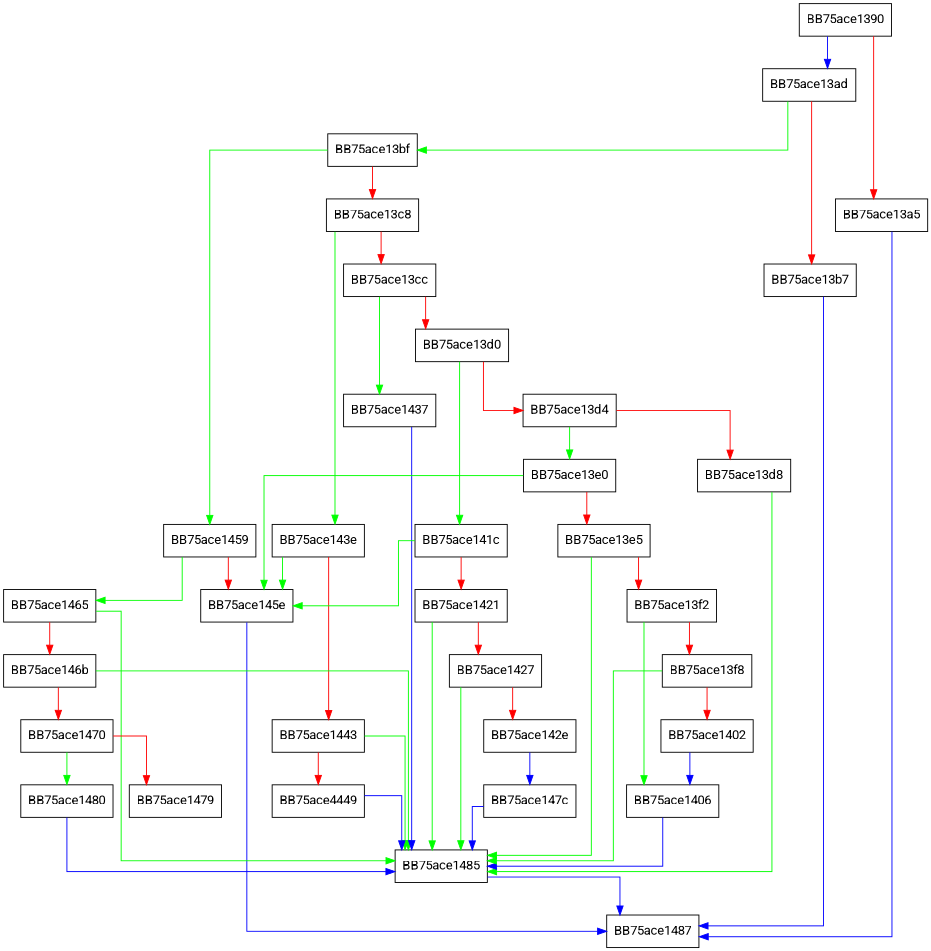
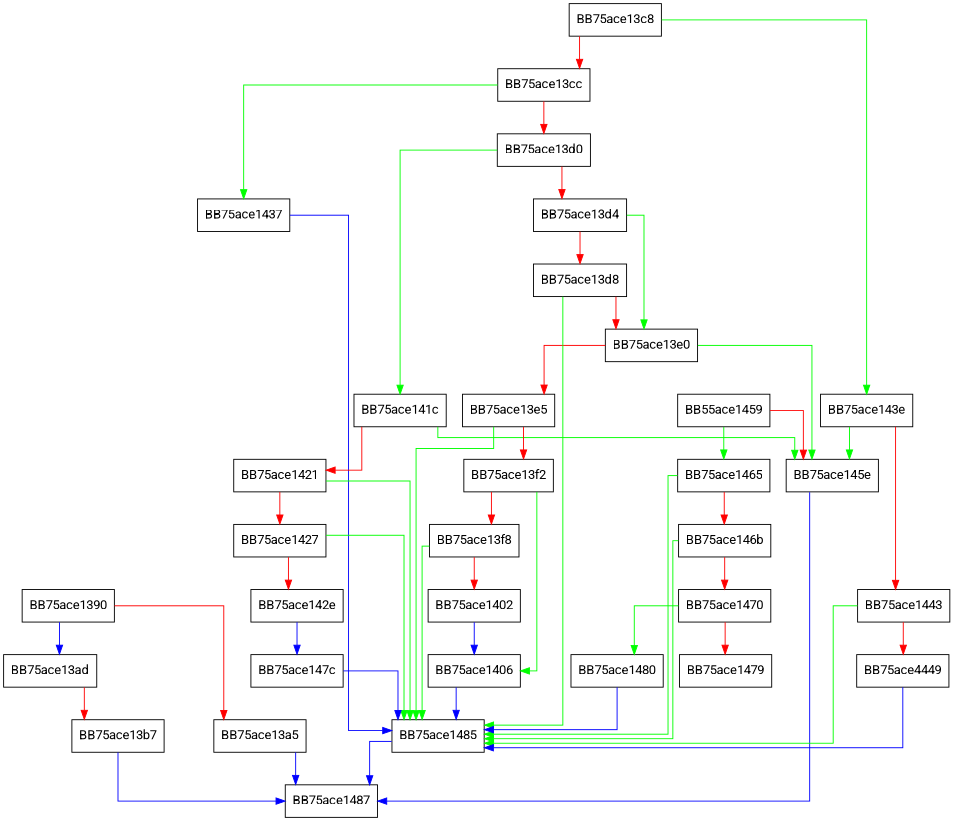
node "BB75ace13bf": removed
edge "BB75ace13d8" -> "BB75ace13e0": added
node "BB75ace1459": label "BB75ace1459" -> "BB55ace1459"
